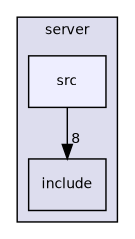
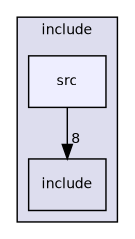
cluster "server": label "server" -> "include"
